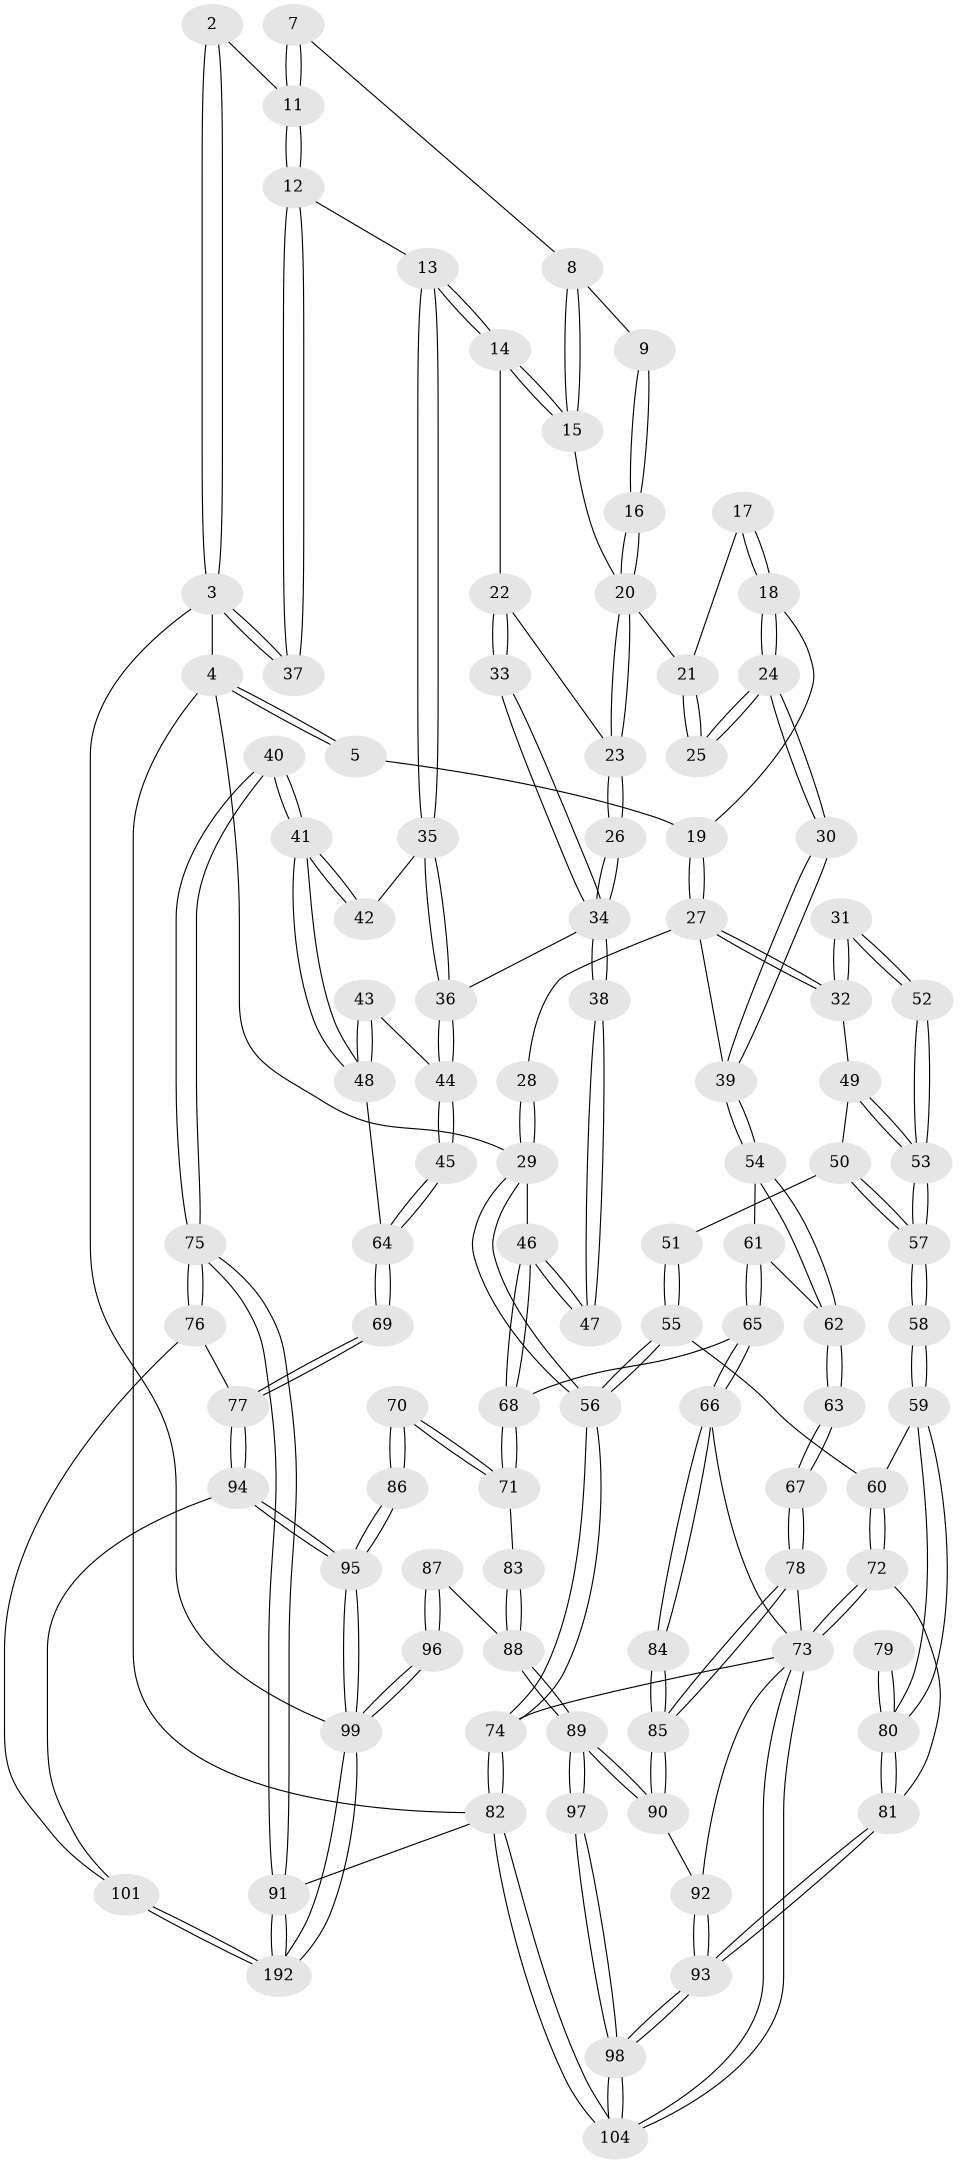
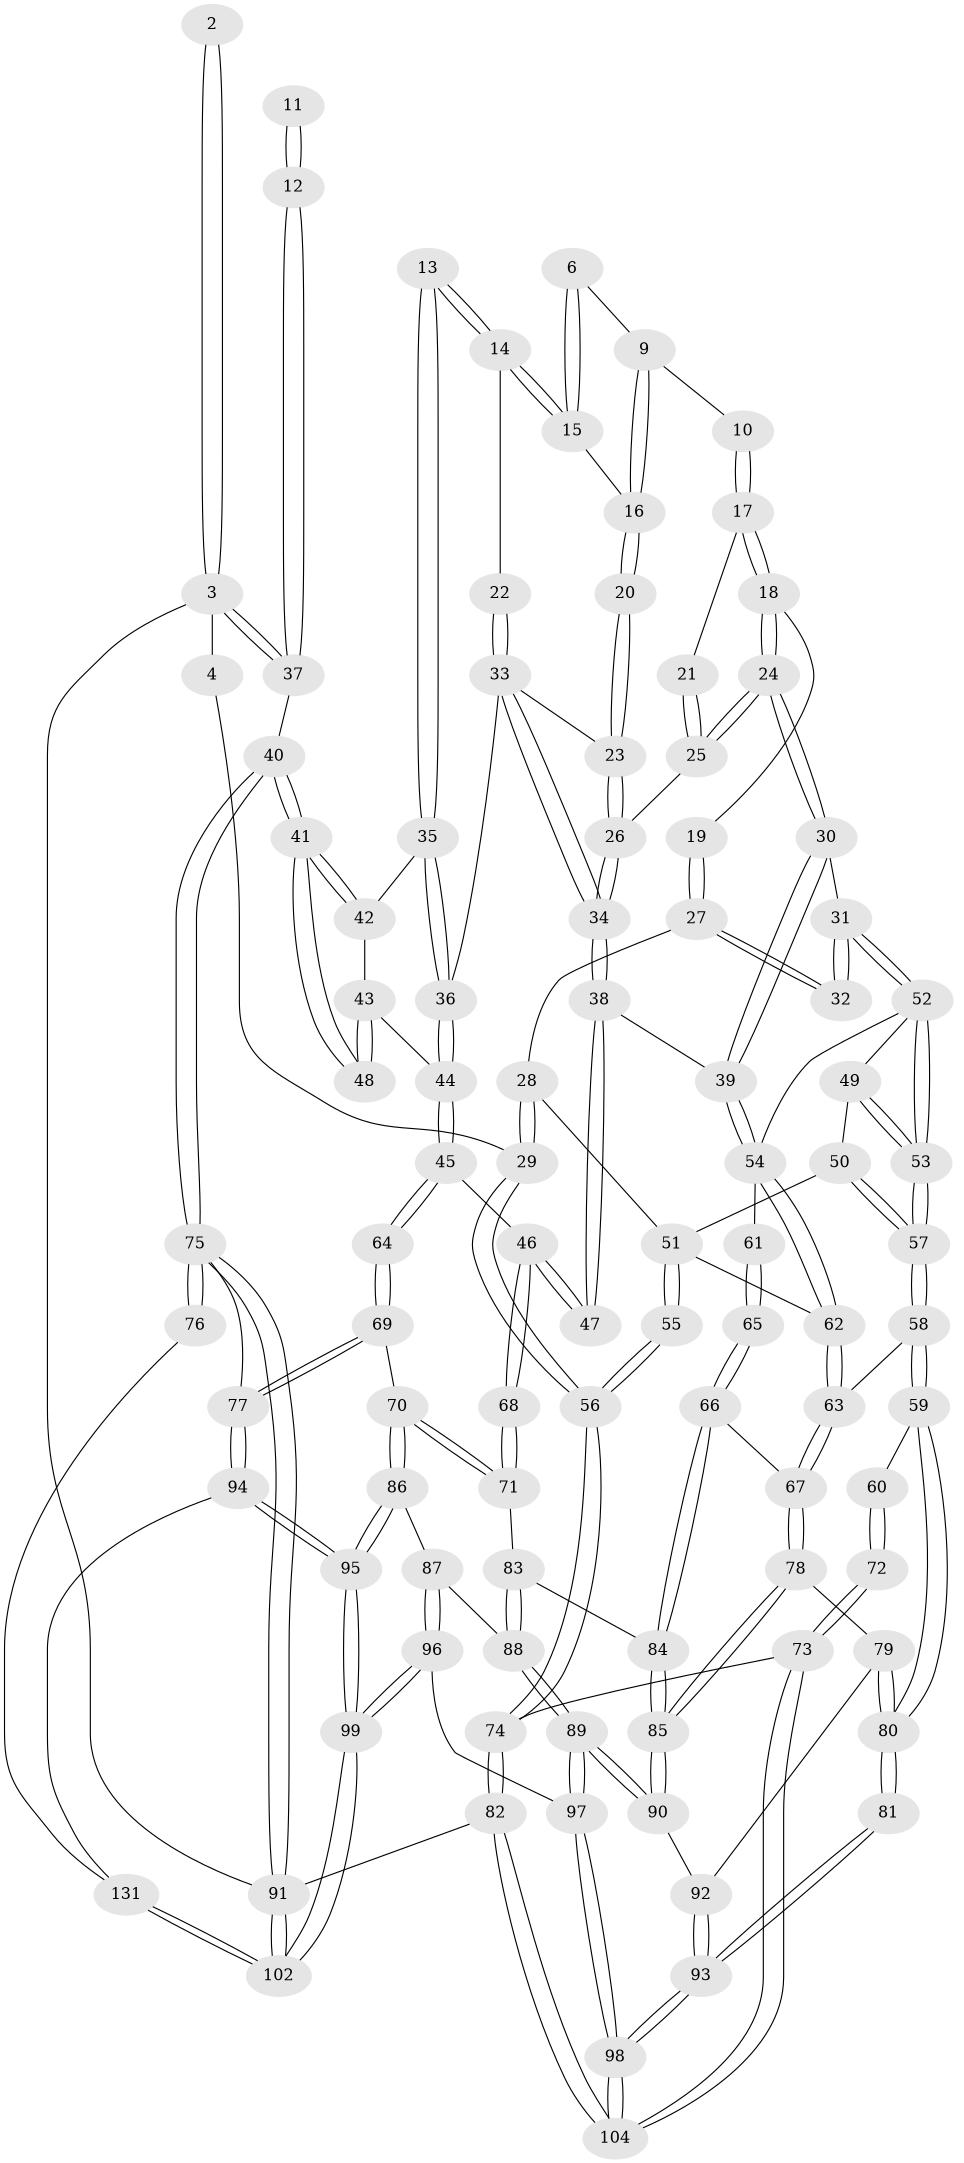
node "7": removed
edge "2" -- "11": removed
edge "12" -- "13": removed
node "8": label "8" -> "6"
node "10": added
edge "15" -- "20": now "15" -- "16"
edge "20" -- "21": removed
edge "22" -- "23": now "33" -- "23"
edge "37" -- "40": added
node "5": removed
edge "25" -- "26": added
edge "30" -- "31": added
edge "42" -- "43": added
edge "34" -- "36": now "33" -- "36"
edge "27" -- "39": now "38" -- "39"
edge "32" -- "49": now "52" -- "49"
edge "52" -- "54": added
edge "48" -- "64": removed
edge "28" -- "51": added
edge "3" -- "99": now "3" -- "91"
edge "29" -- "46": now "45" -- "46"
edge "61" -- "62": now "51" -- "62"
edge "4" -- "82": removed
edge "65" -- "68": removed
edge "76" -- "77": now "75" -- "77"
edge "69" -- "70": added
edge "58" -- "63": added
edge "55" -- "60": removed
edge "86" -- "87": added
edge "66" -- "73": now "66" -- "67"
edge "83" -- "84": added
edge "78" -- "73": now "78" -- "79"
edge "72" -- "81": removed
edge "96" -- "97": added
edge "73" -- "92": now "79" -- "92"
node "101": label "101" -> "131"
node "192": label "192" -> "102"
